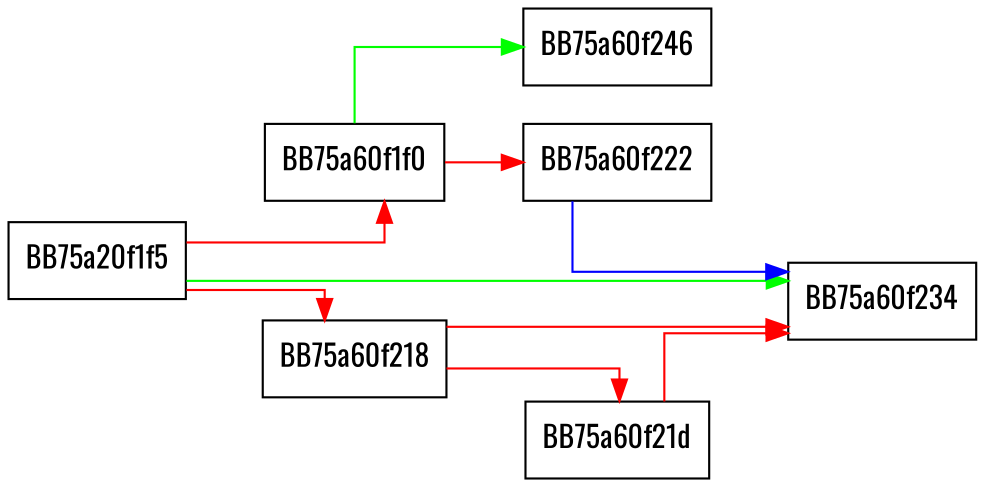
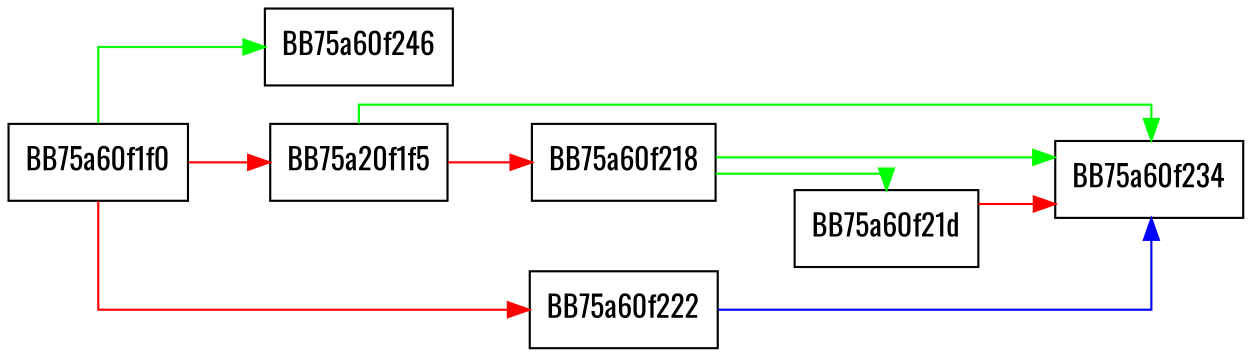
edge "BB75a20f1f5" -> "BB75a60f1f0": reversed
edge "BB75a60f218" -> "BB75a60f234": color red -> green
edge "BB75a60f218" -> "BB75a60f21d": color red -> green
